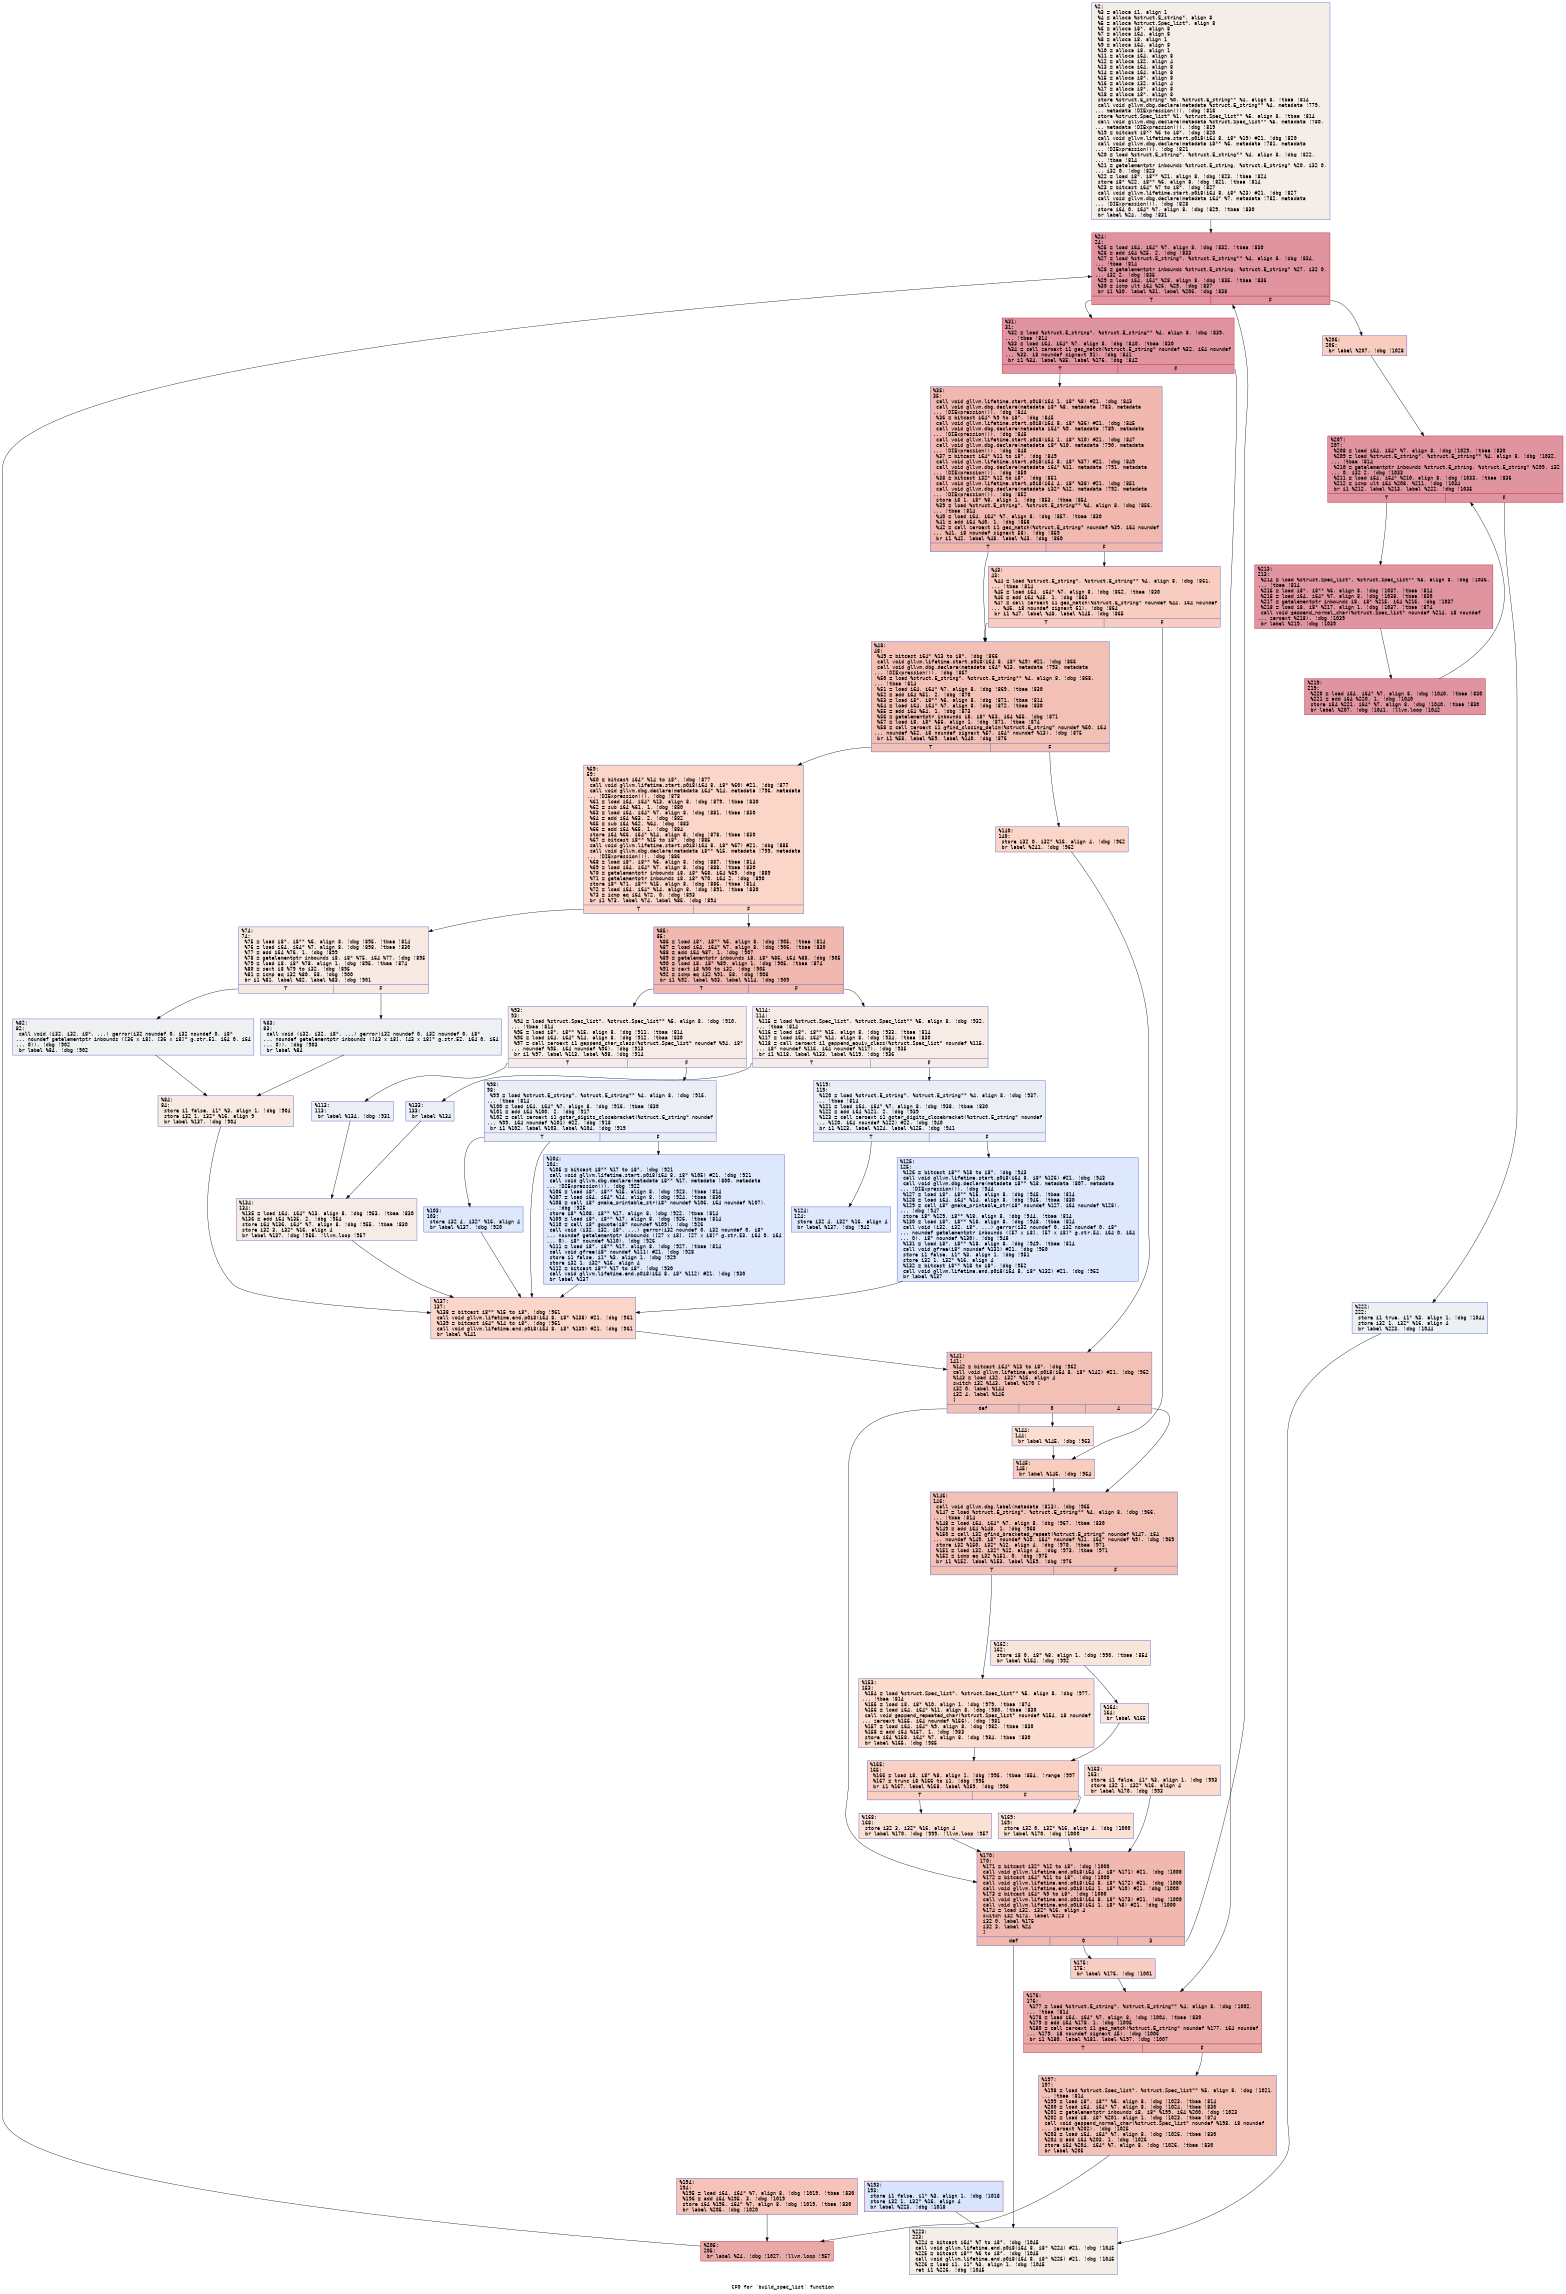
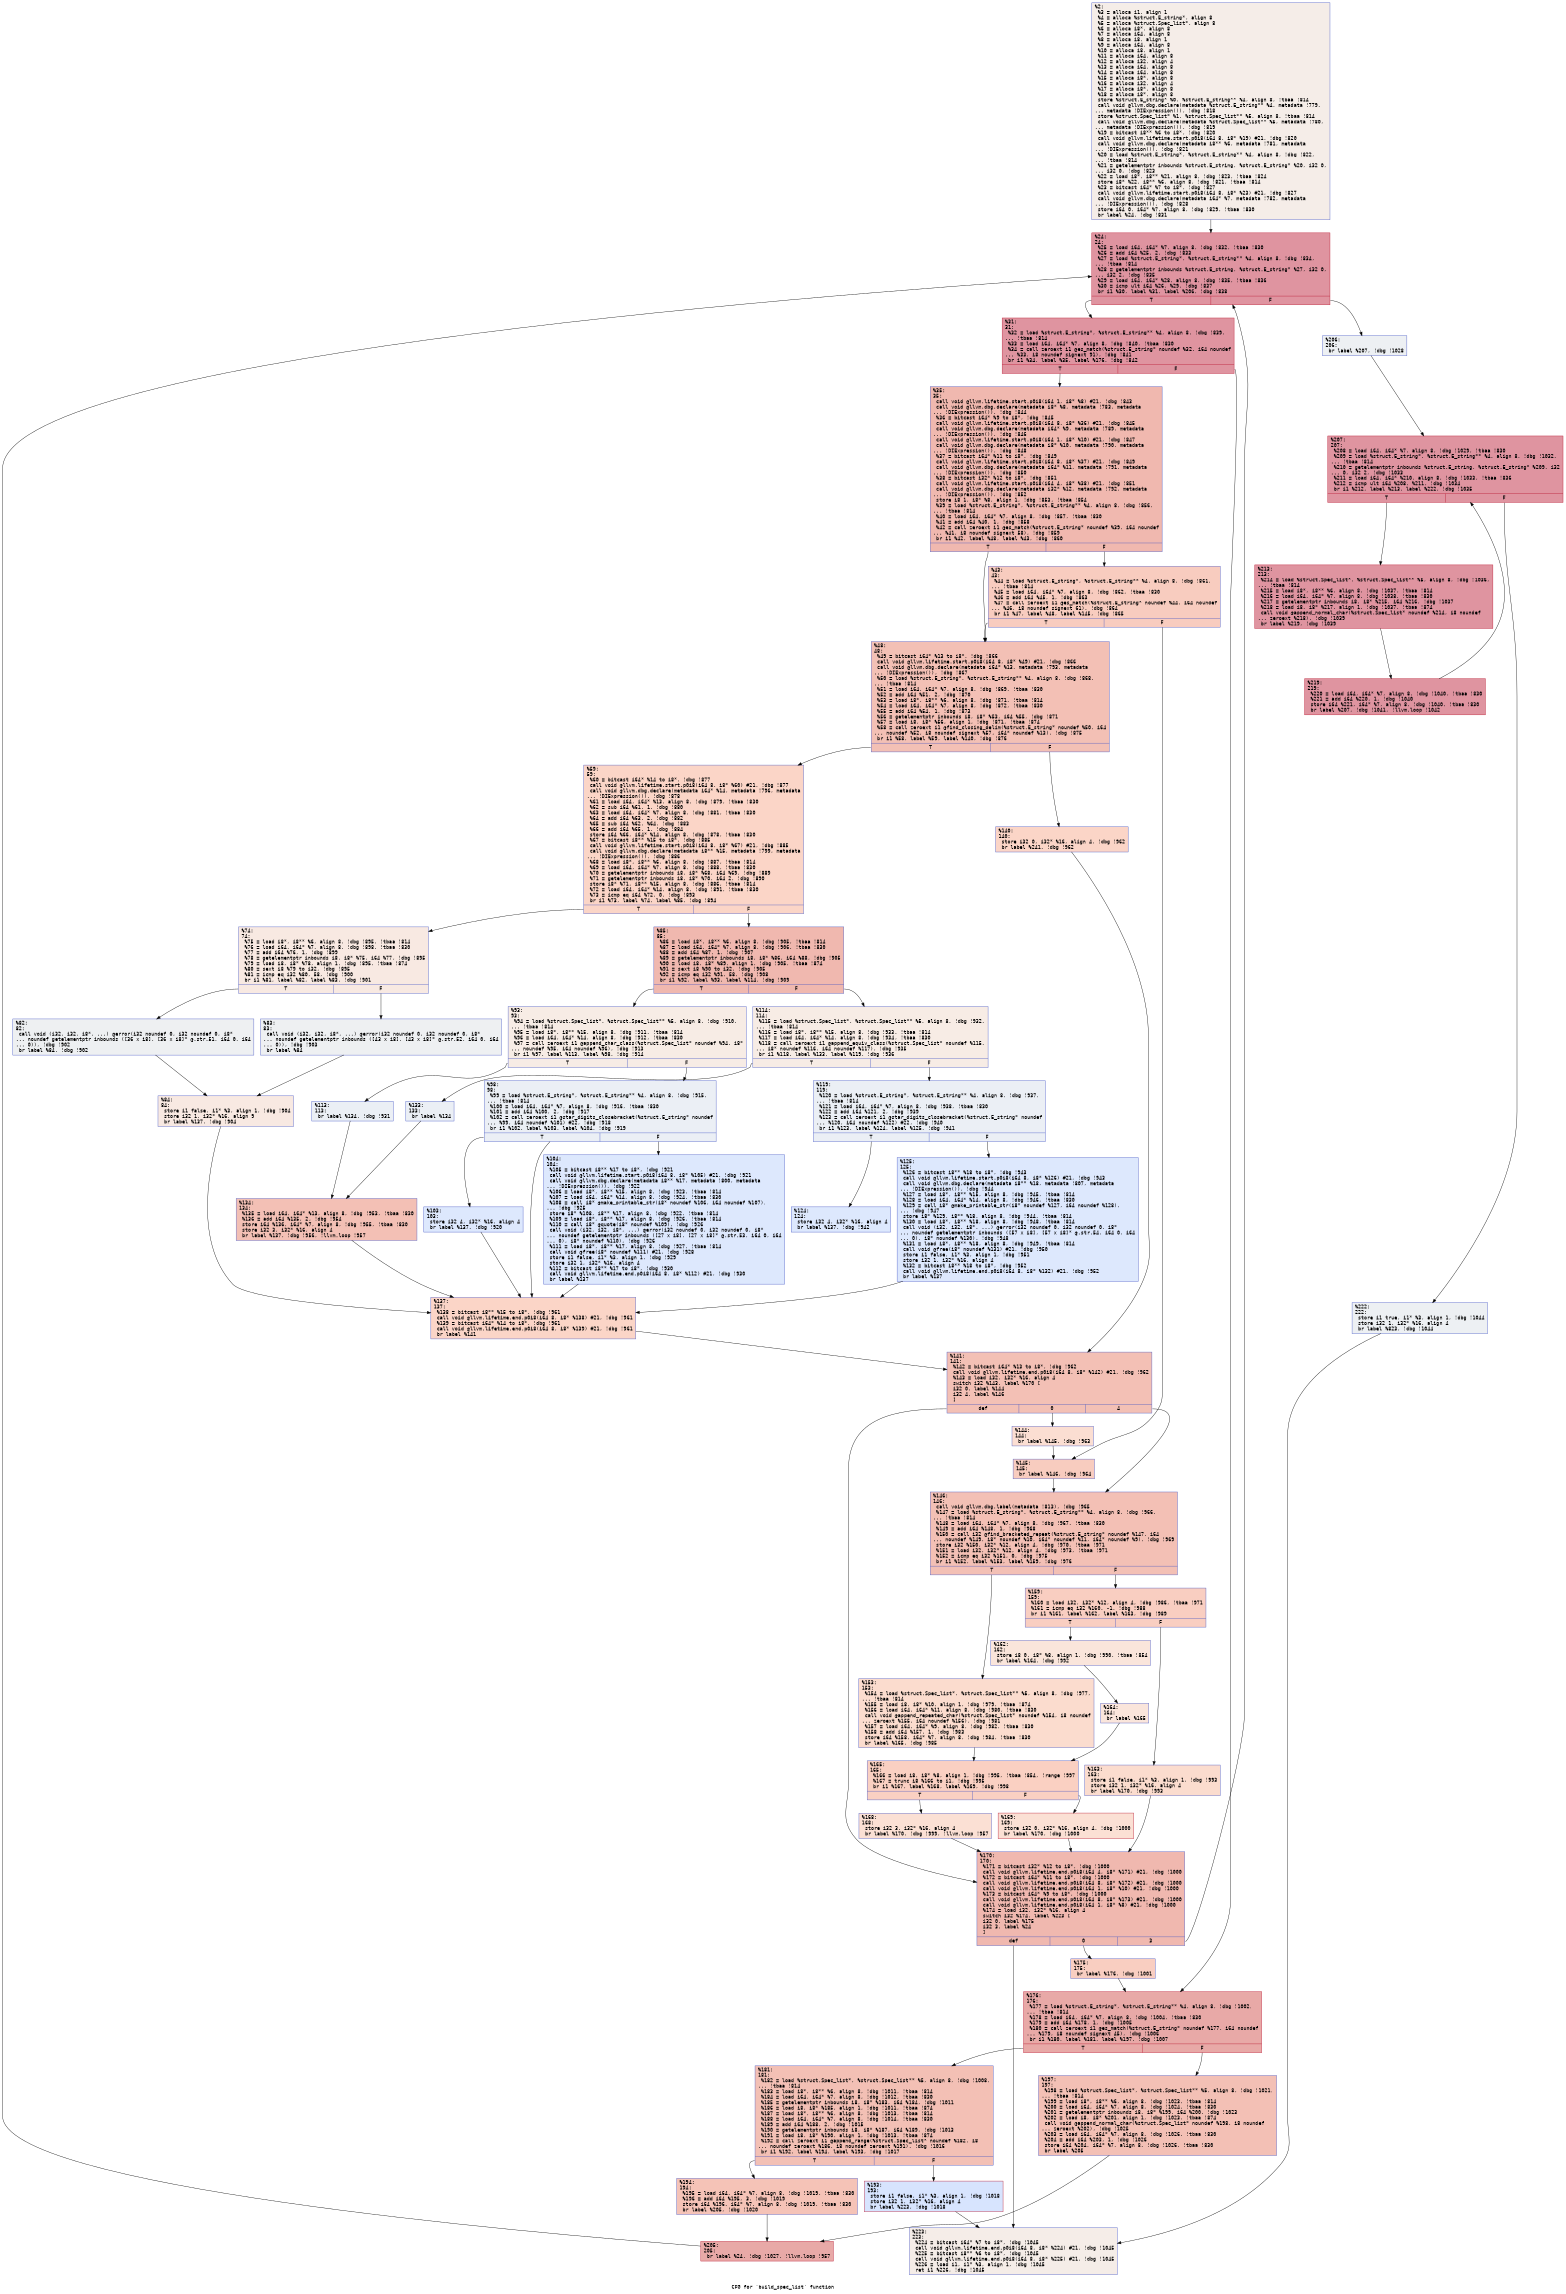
node "%206:": fillcolor #f08b6e70 -> #d6dce470
node "%134:": fillcolor #ecd3c570 -> #e5705870
node "%222:": text "br label %223, !dbg !1044" -> "br label %823, !dbg !1044"
node "%159:": added
node "%169:": color #3d50c3ff -> #b70d28ff
node "%181:": added
